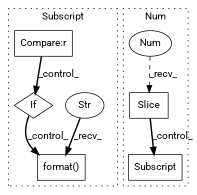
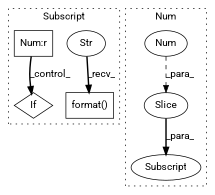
node "Compare:r": label "Compare:r" -> "Num:r"
edge "Num" -> "Slice": label "_recv_" -> "_para_"
node "Slice": shape box -> ellipse
edge "If" -> "format()": removed, label "_control_"
edge "Slice" -> "Subscript": label "_control_" -> "_para_"
node "Subscript": shape box -> ellipse
